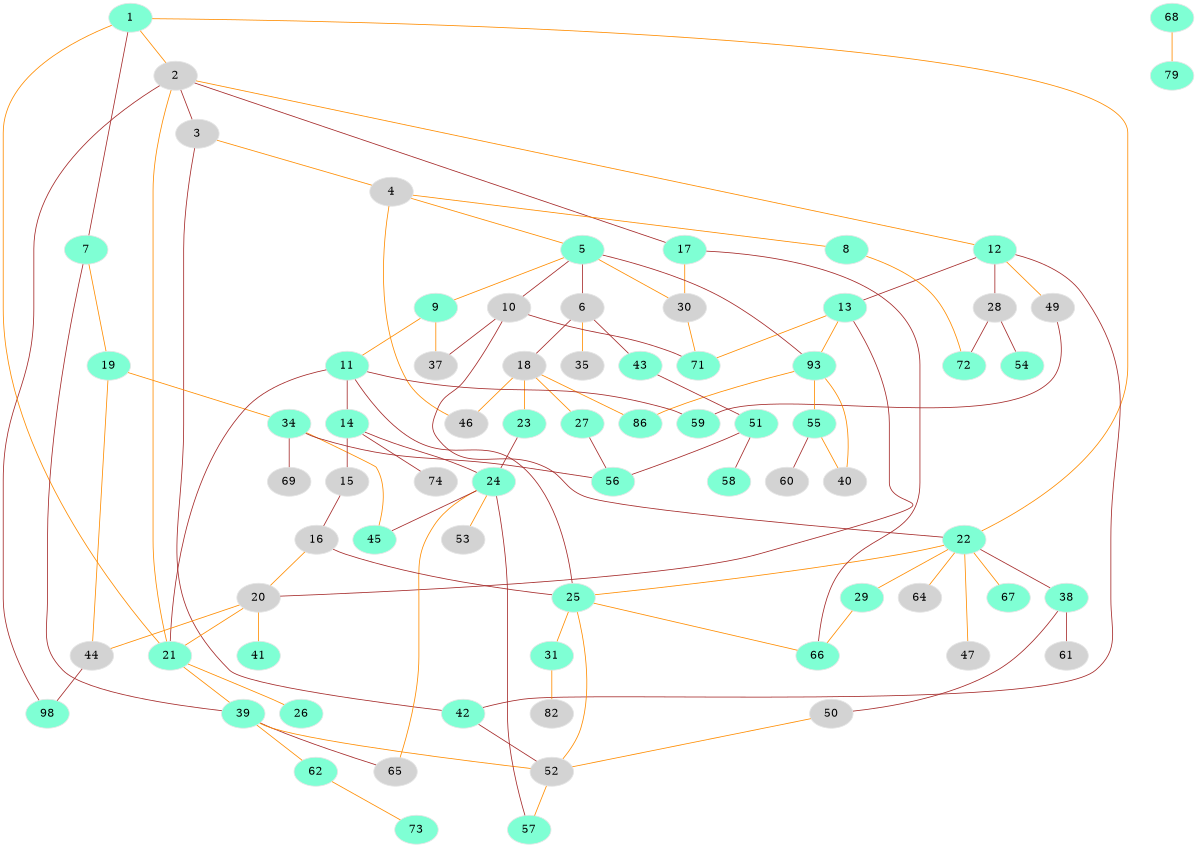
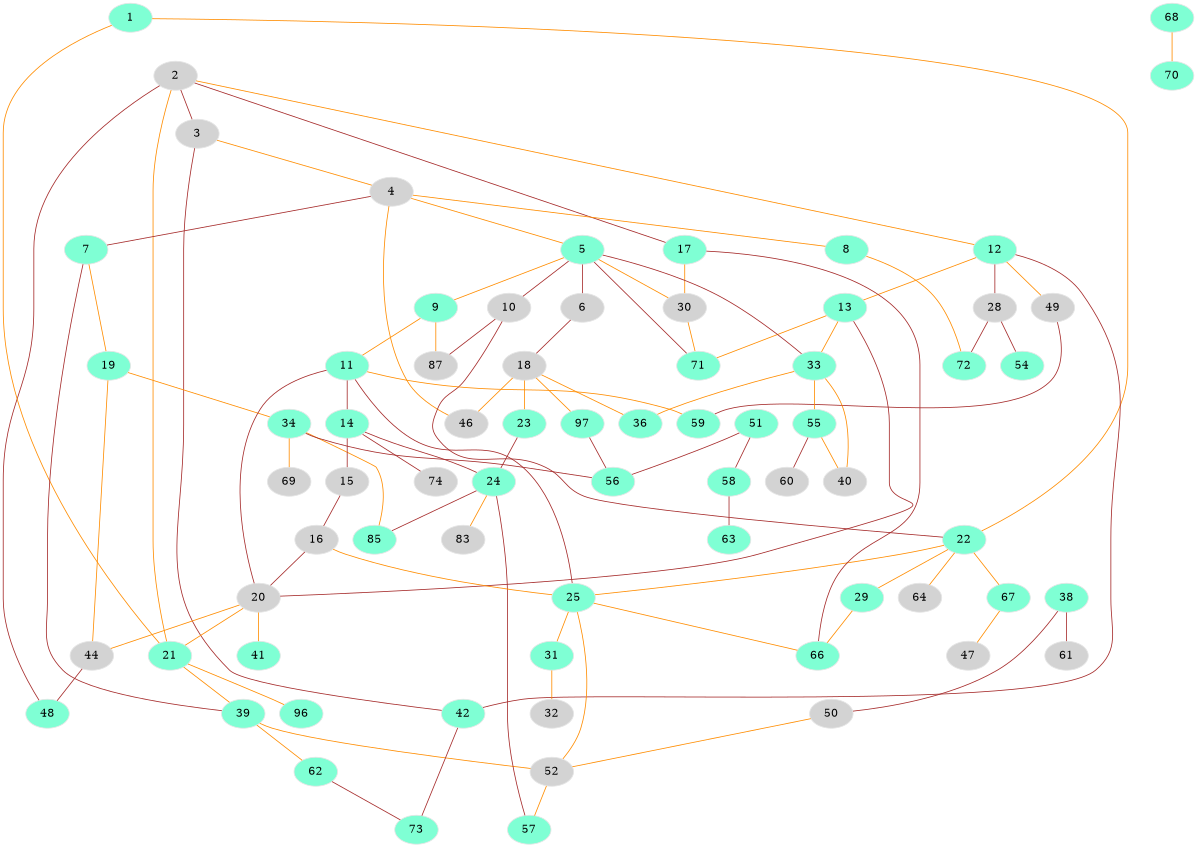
edge "1" -- "2": removed
node "79": label "79" -> "70"
edge "1" -- "7": now "4" -- "7"
edge "12" -- "13": color brown -> darkorange
edge "10" -- "71": now "5" -- "71"
node "37": label "37" -> "87"
node "35": removed
node "43": removed
node "93": label "93" -> "33"
edge "11" -- "59": color brown -> darkorange
node "27": label "27" -> "97"
node "86": label "86" -> "36"
edge "34" -- "69": color brown -> darkorange
edge "11" -- "21": now "11" -- "20"
node "45": label "45" -> "85"
node "53": label "53" -> "83"
node "63": added
edge "16" -- "20": color darkorange -> brown
edge "22" -- "38": removed
edge "16" -- "25": color brown -> darkorange
edge "22" -- "47": now "67" -- "47"
node "98": label "98" -> "48"
node "26": label "26" -> "96"
node "82": label "82" -> "32"
edge "42" -- "52": now "42" -- "73"
node "65": removed
edge "62" -- "73": color darkorange -> brown
